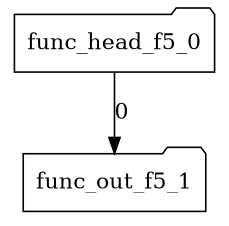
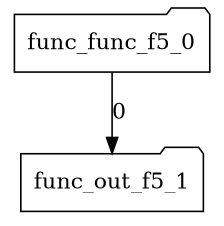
node "func_head_f5_0": label "func_head_f5_0" -> "func_func_f5_0"
